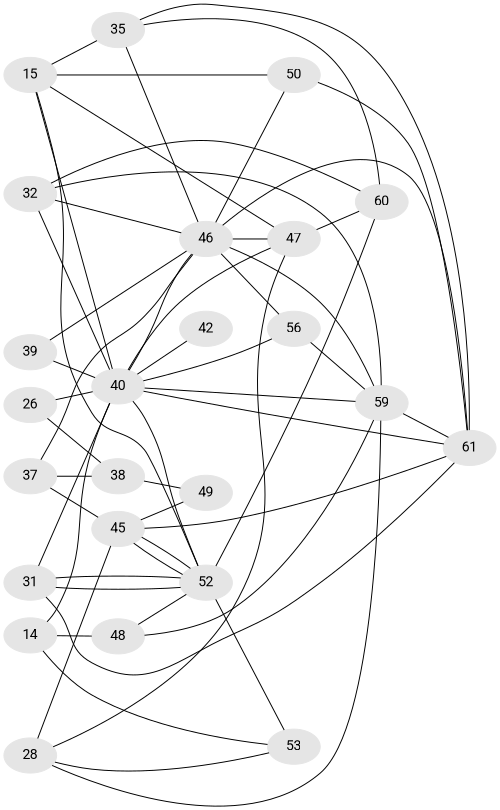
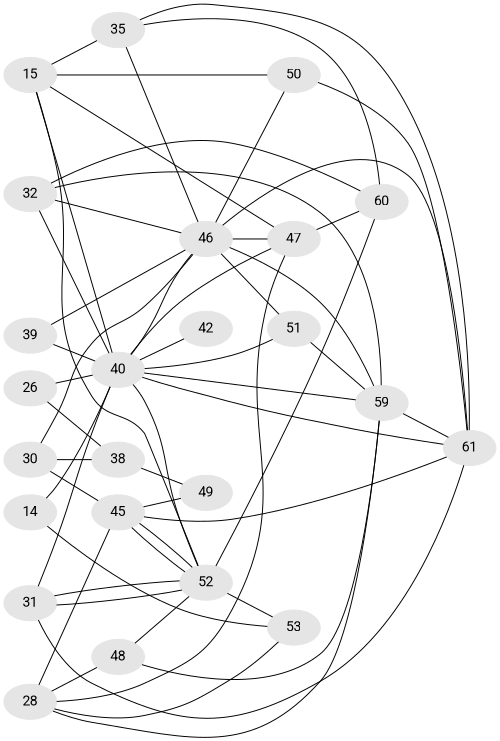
node "56": label "56" -> "51"
node "37": label "37" -> "30"
edge "14" -- "48": now "28" -- "48"
